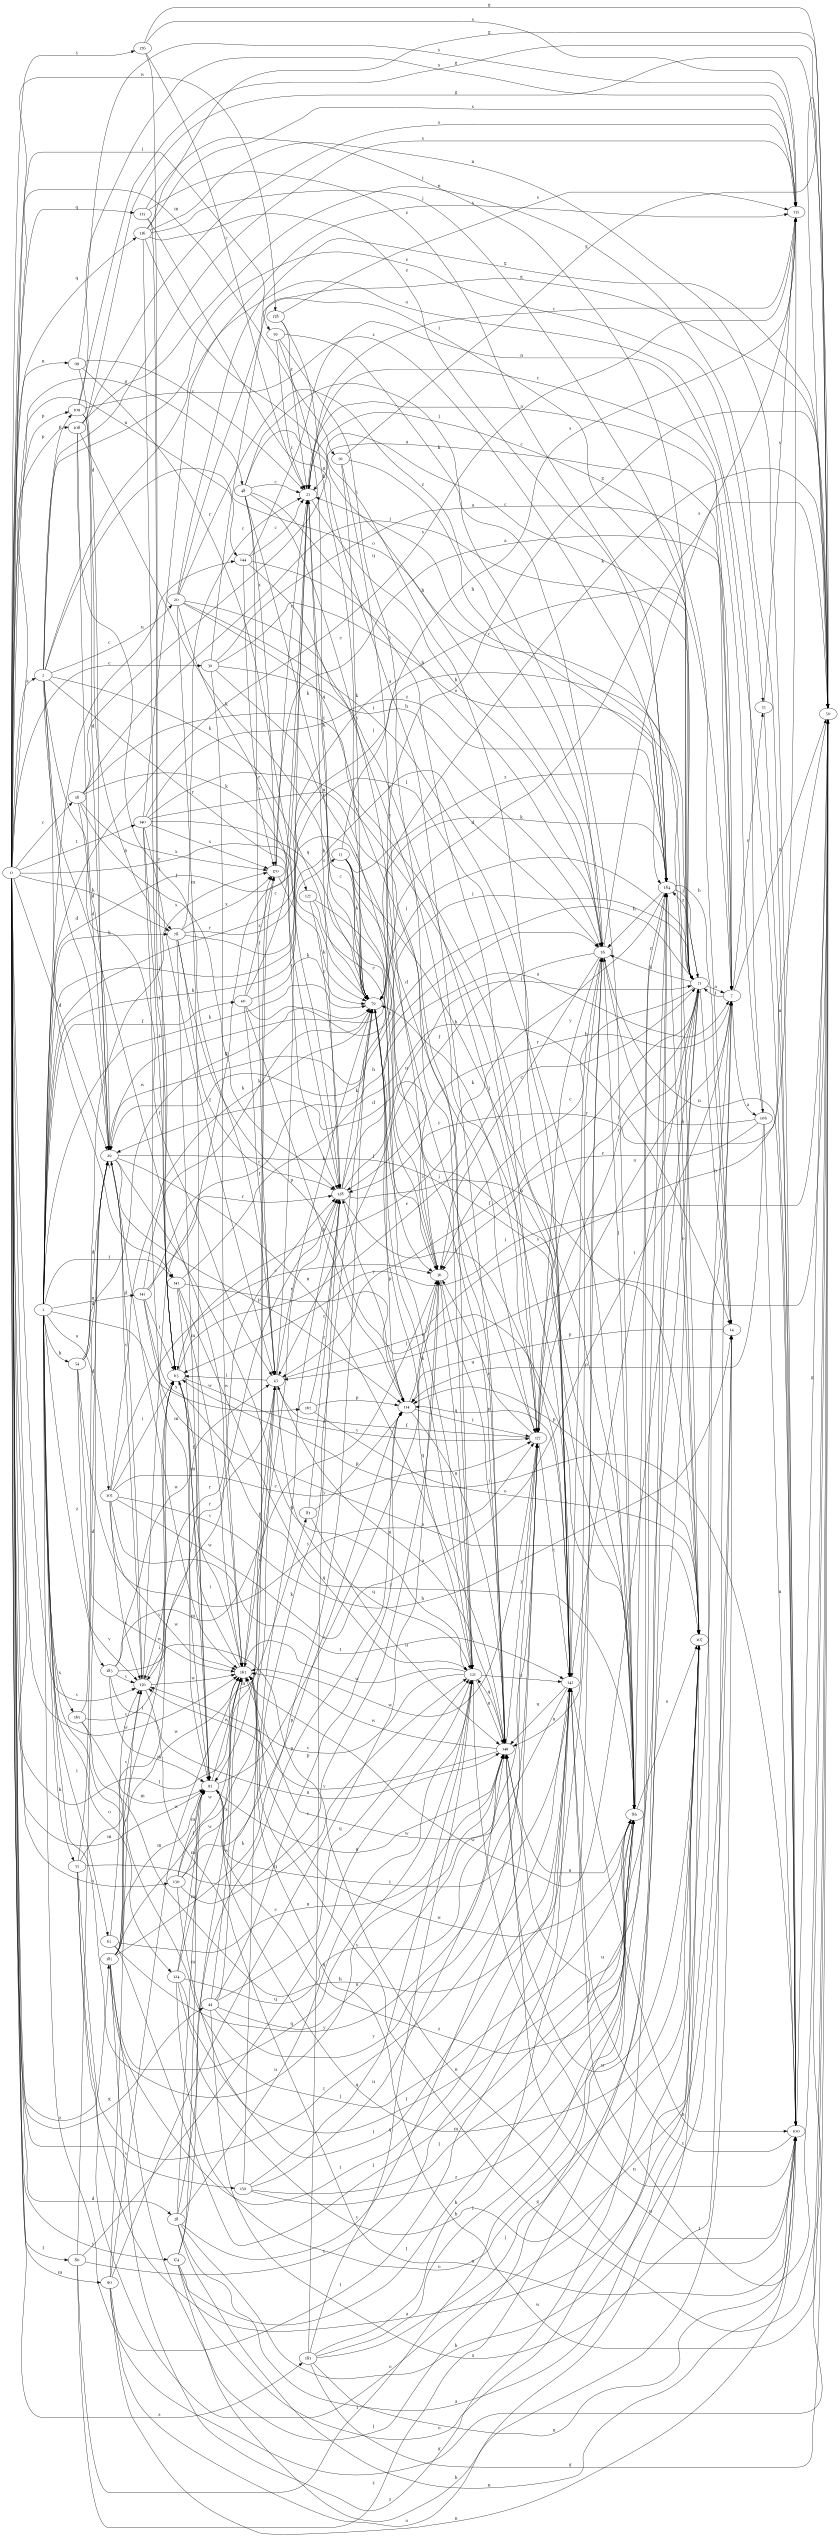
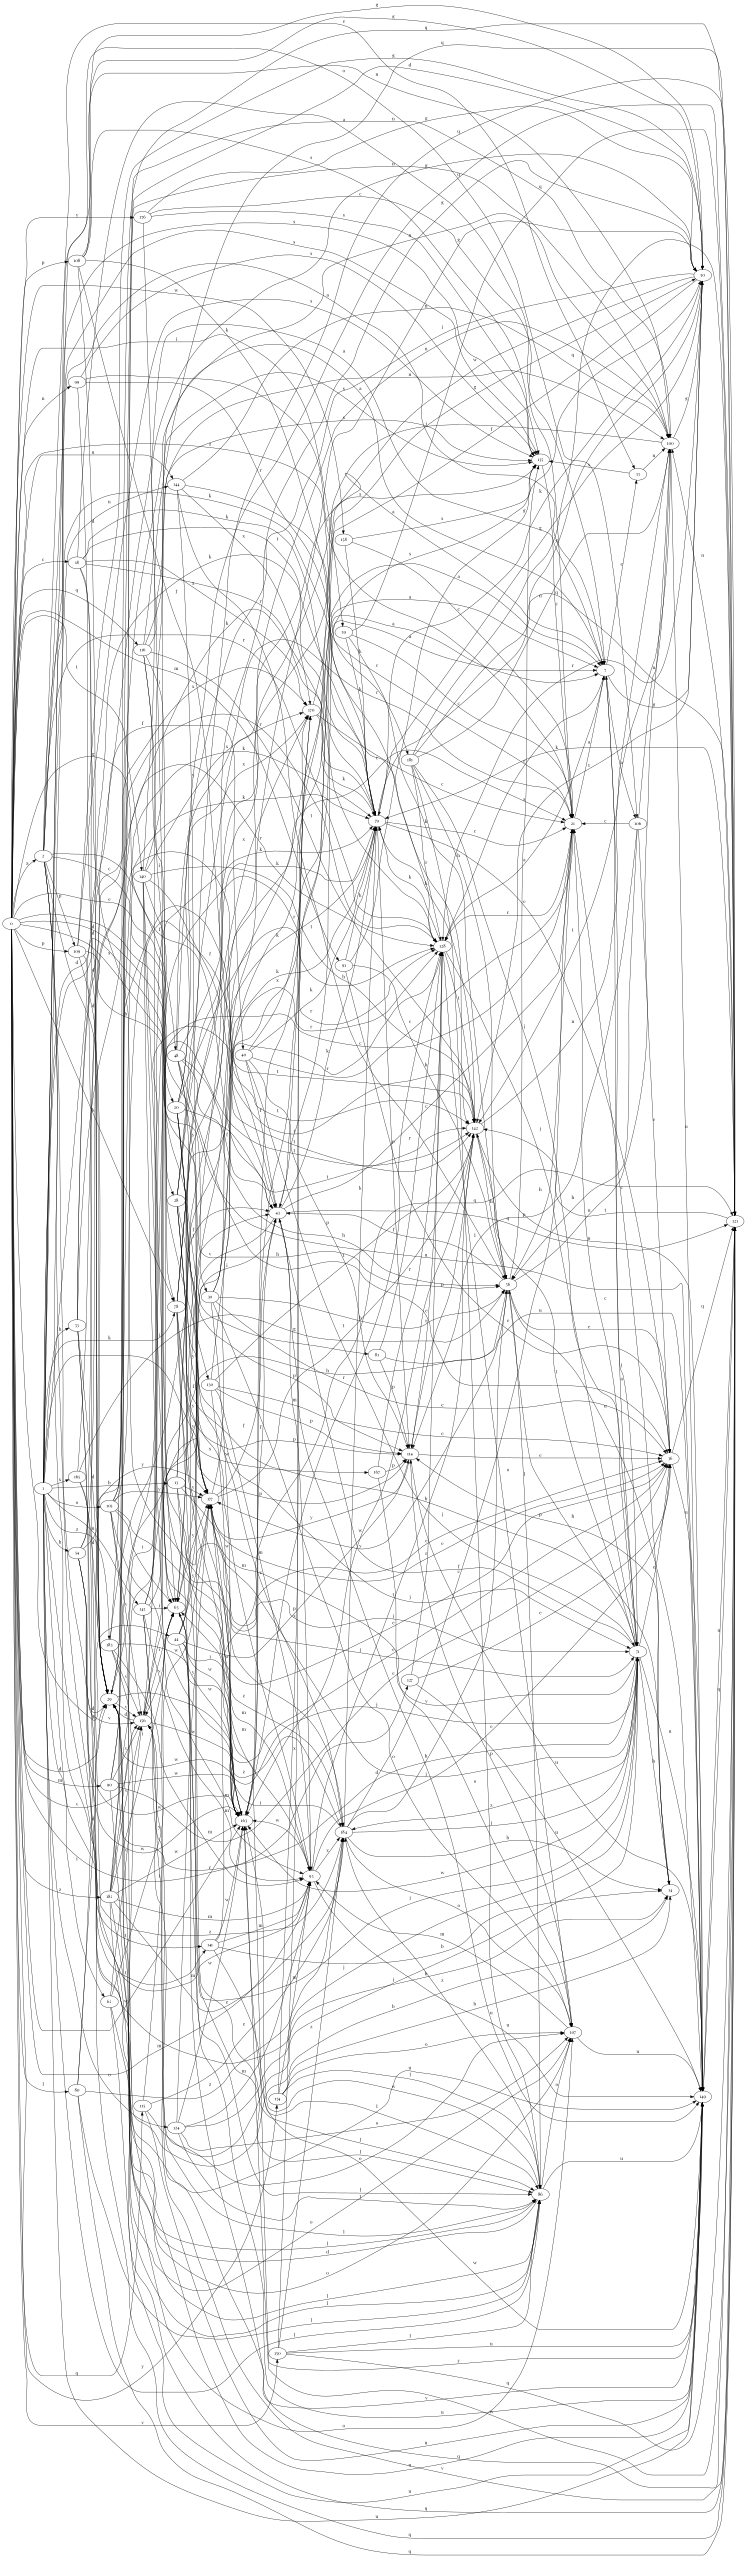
edge "63" -> "93": now "145" -> "93"
edge "165" -> "56": label "h" -> "g"
